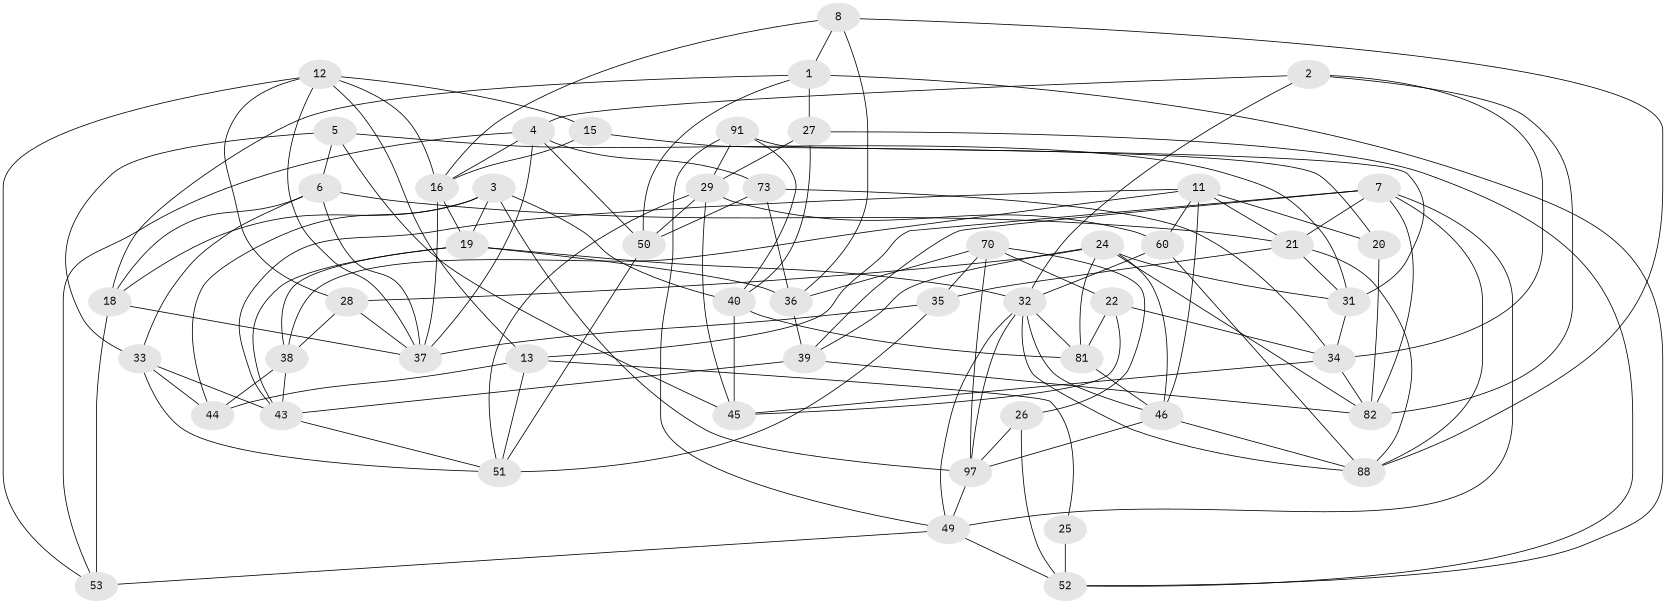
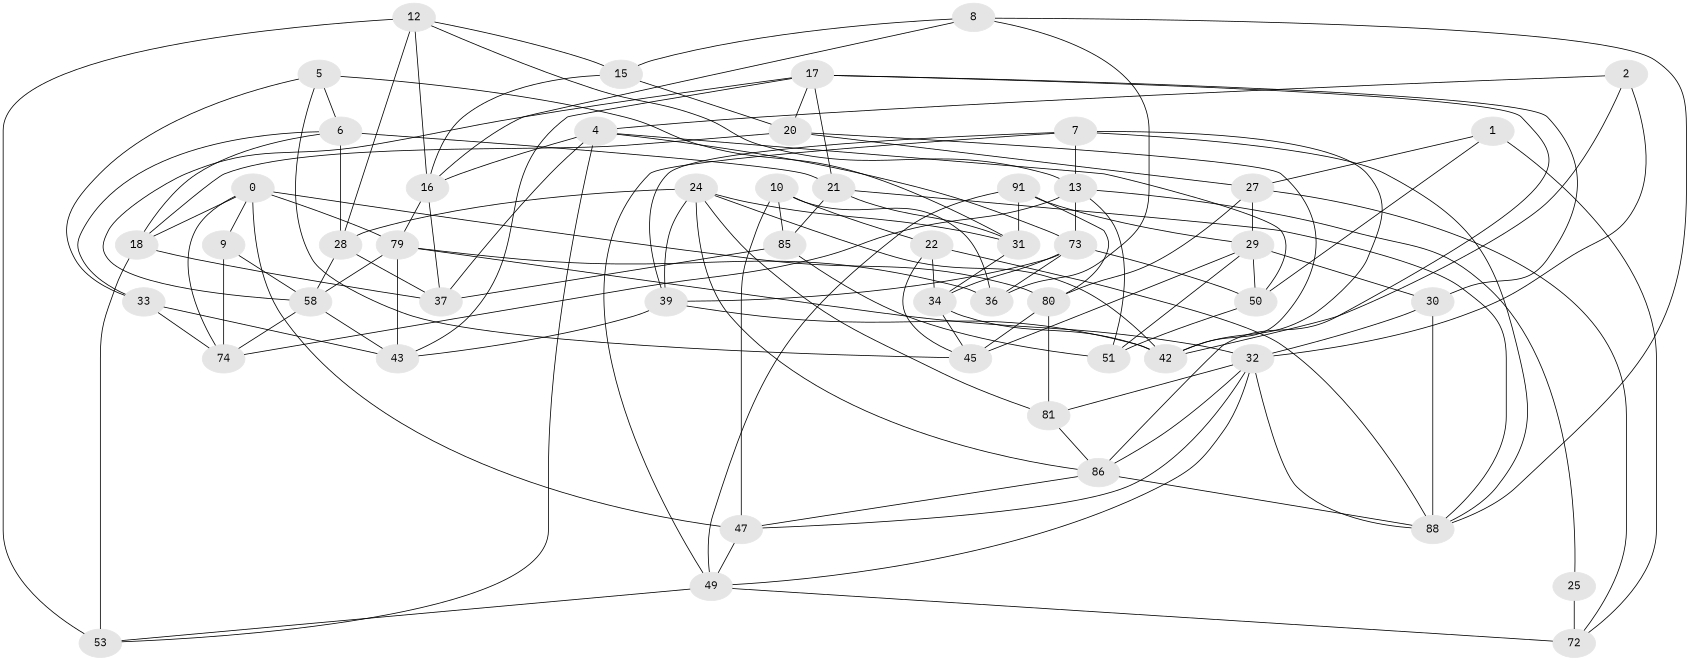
edge "8" -- "1": now "8" -- "15"
edge "1" -- "18": now "20" -- "18"
edge "20" -- "27": added
node "3": label "3" -> "0"
node "11": label "11" -> "17"
edge "2" -- "34": removed
edge "7" -- "21": removed
edge "13" -- "73": added
edge "12" -- "37": removed
node "9": added
node "19": label "19" -> "79"
node "70": label "70" -> "10"
node "60": label "60" -> "30"
edge "6" -- "37": now "6" -- "28"
node "40": label "40" -> "80"
node "35": label "35" -> "85"
edge "36" -- "39": now "73" -- "39"
edge "22" -- "81": now "22" -- "88"
node "38": label "38" -> "58"
node "44": label "44" -> "74"
node "26": removed
node "46": label "46" -> "86"
node "82": label "82" -> "42"
edge "43" -- "51": removed
edge "33" -- "51": removed
node "97": label "97" -> "47"
node "52": label "52" -> "72"
